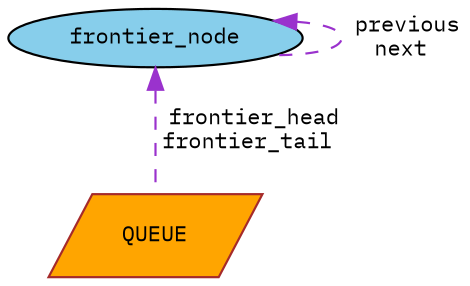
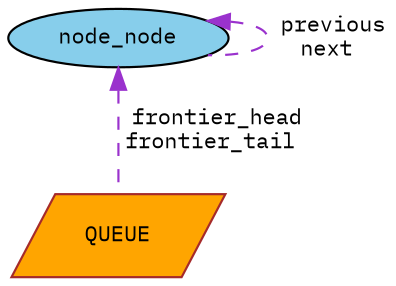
node "frontier_node": label "frontier_node" -> "node_node"
